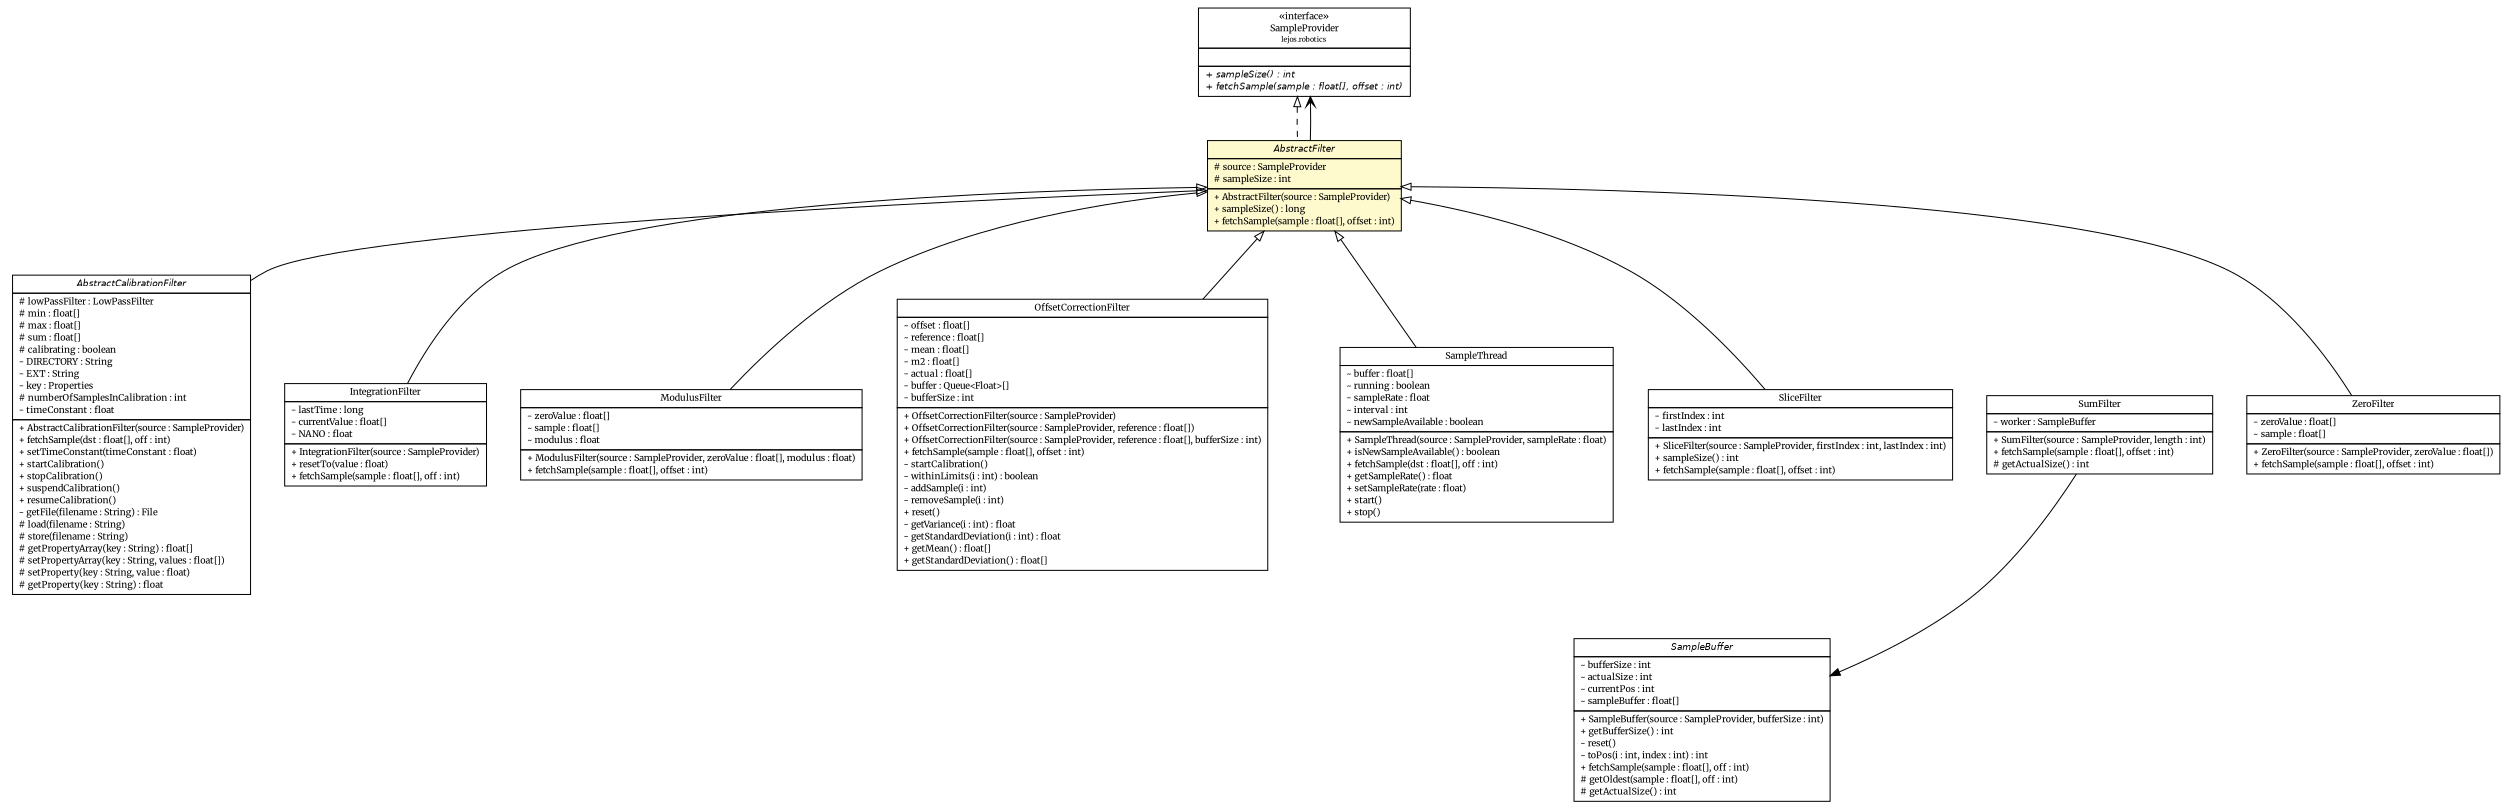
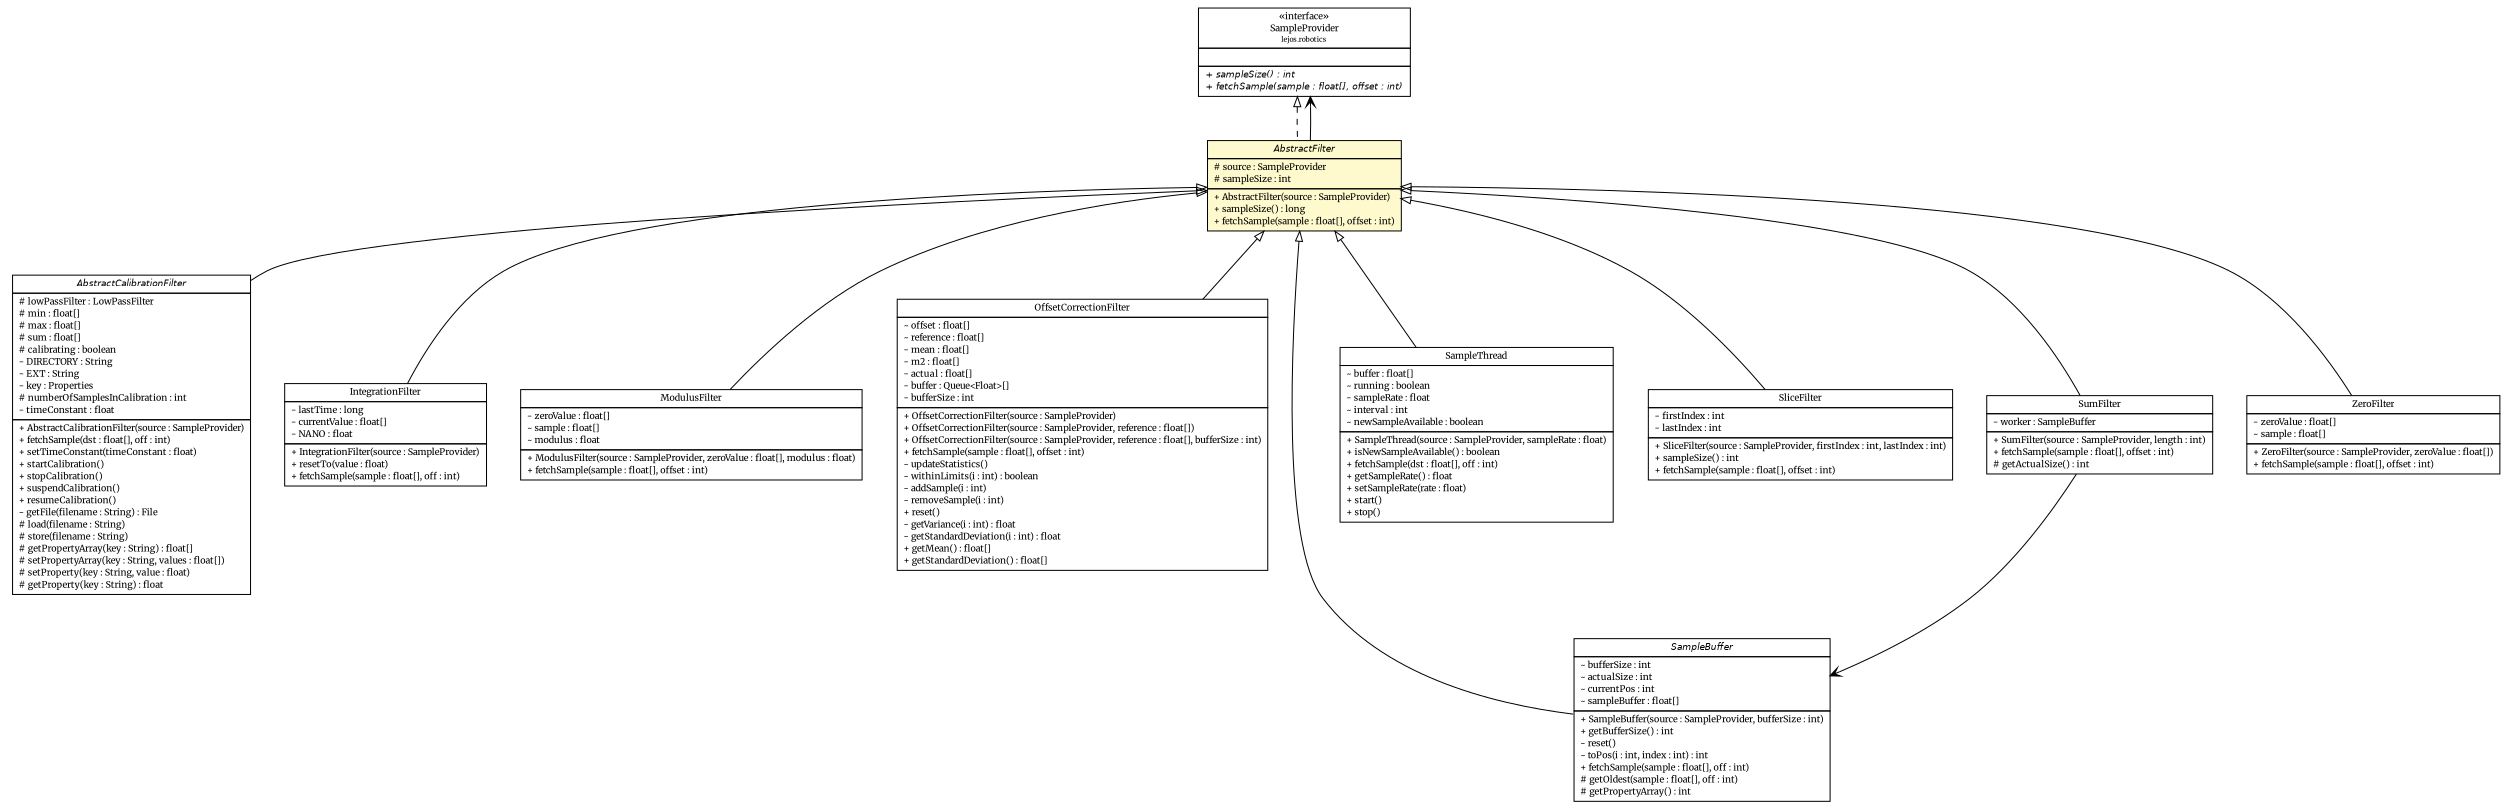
edge "SumFilter" -> "AbstractFilter": added
node "OffsetCorrectionFilter": text "- startCalibration()" -> "- updateStatistics()"
edge "SampleBuffer" -> "AbstractFilter": added
edge "SumFilter" -> "SampleBuffer": arrowhead normal -> open
node "SampleBuffer": text "# getActualSize() : int" -> "# getPropertyArray() : int"
